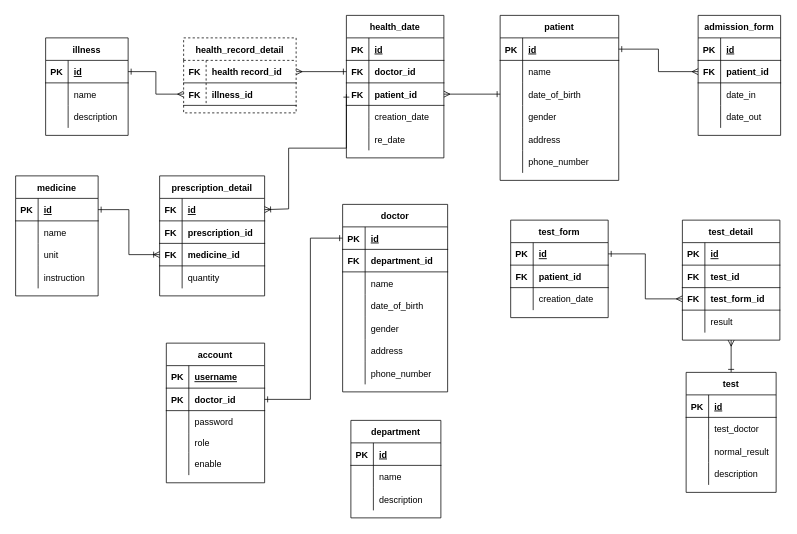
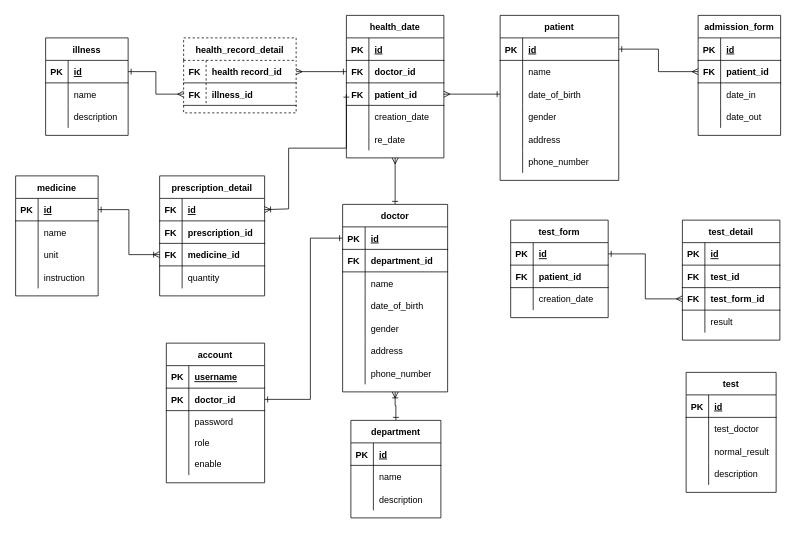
edge "health_date" -- "doctor": added
edge "test_detail" -- "test": removed
edge "doctor" -- "department": added
